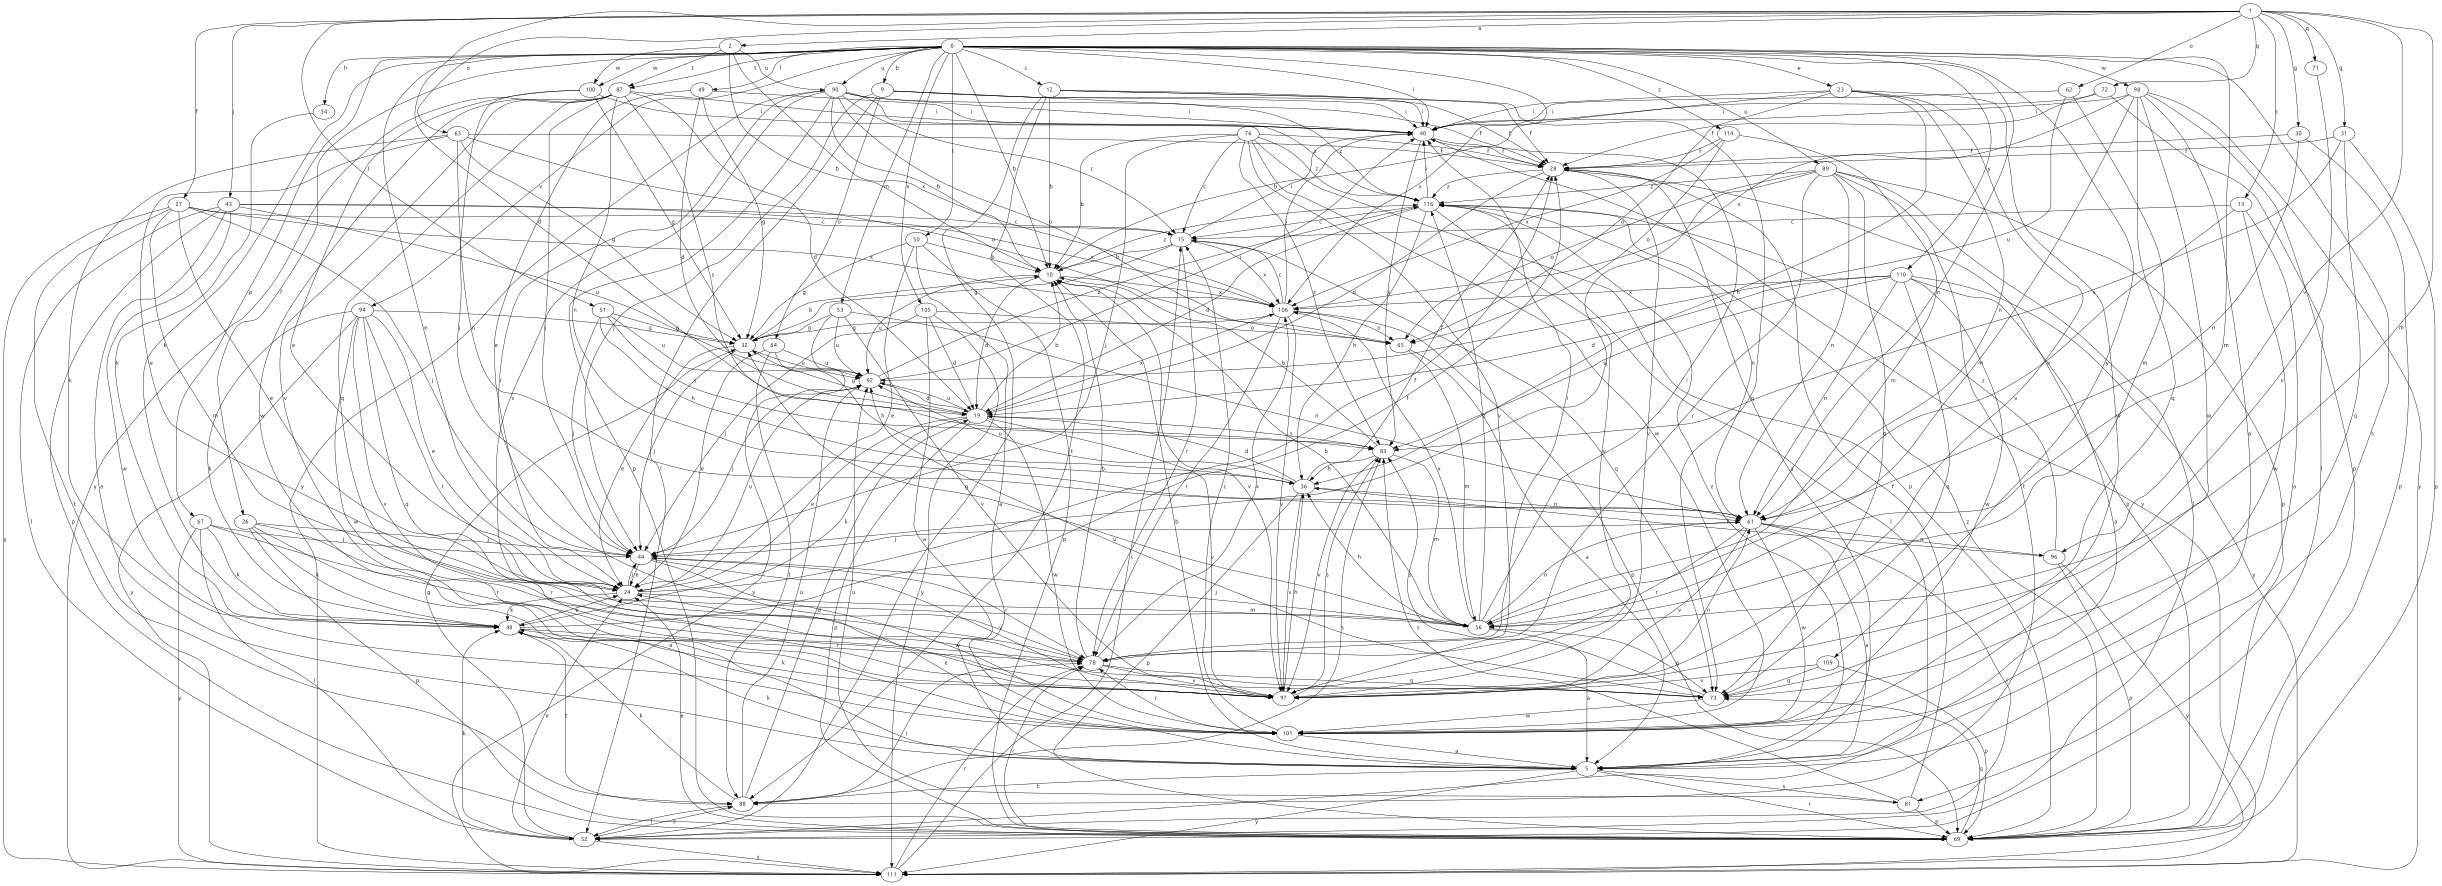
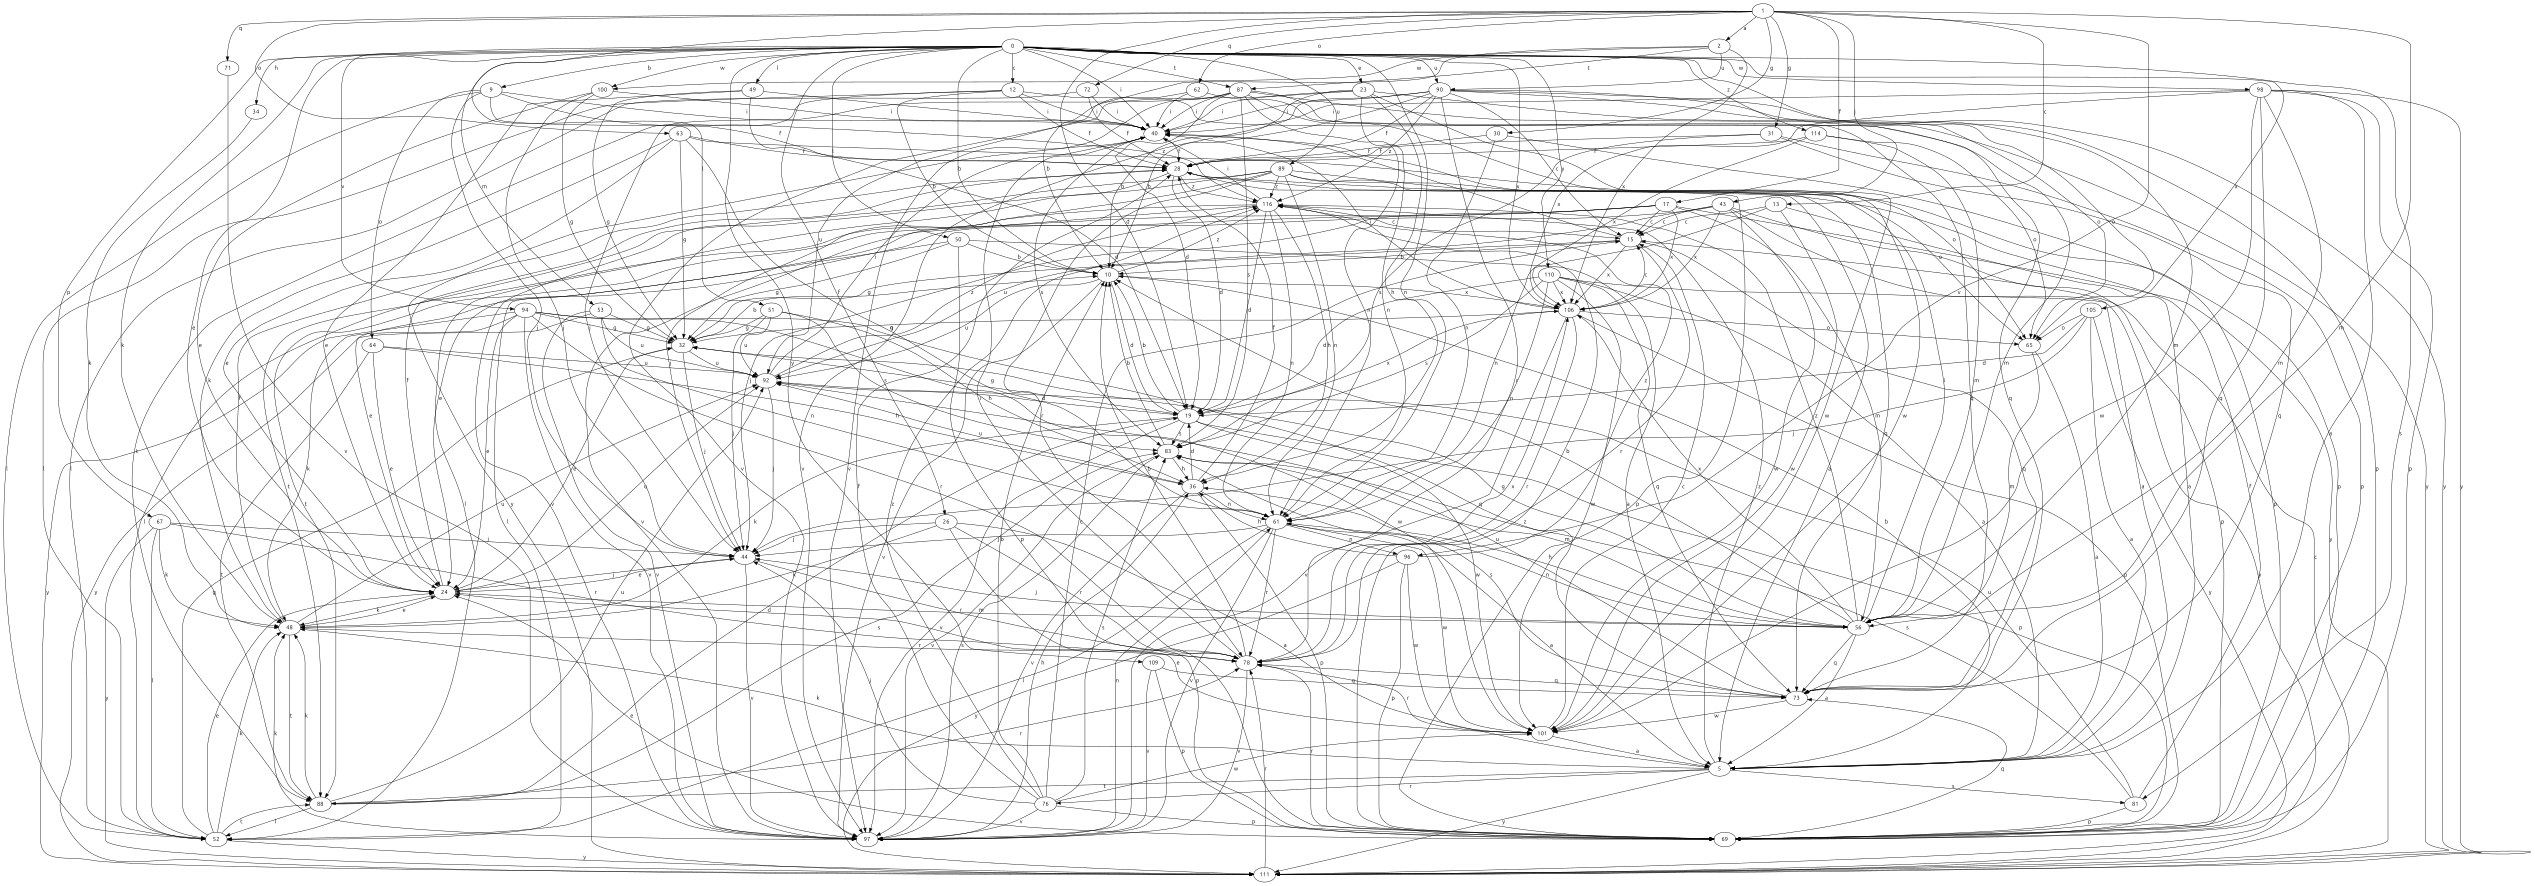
node "27": label "27" -> "17"
edge "19" -> "92": now "48" -> "92"
edge "19" -> "24": removed, label "e"
edge "44" -> "101": now "96" -> "101"
edge "5" -> "69": now "5" -> "76"
